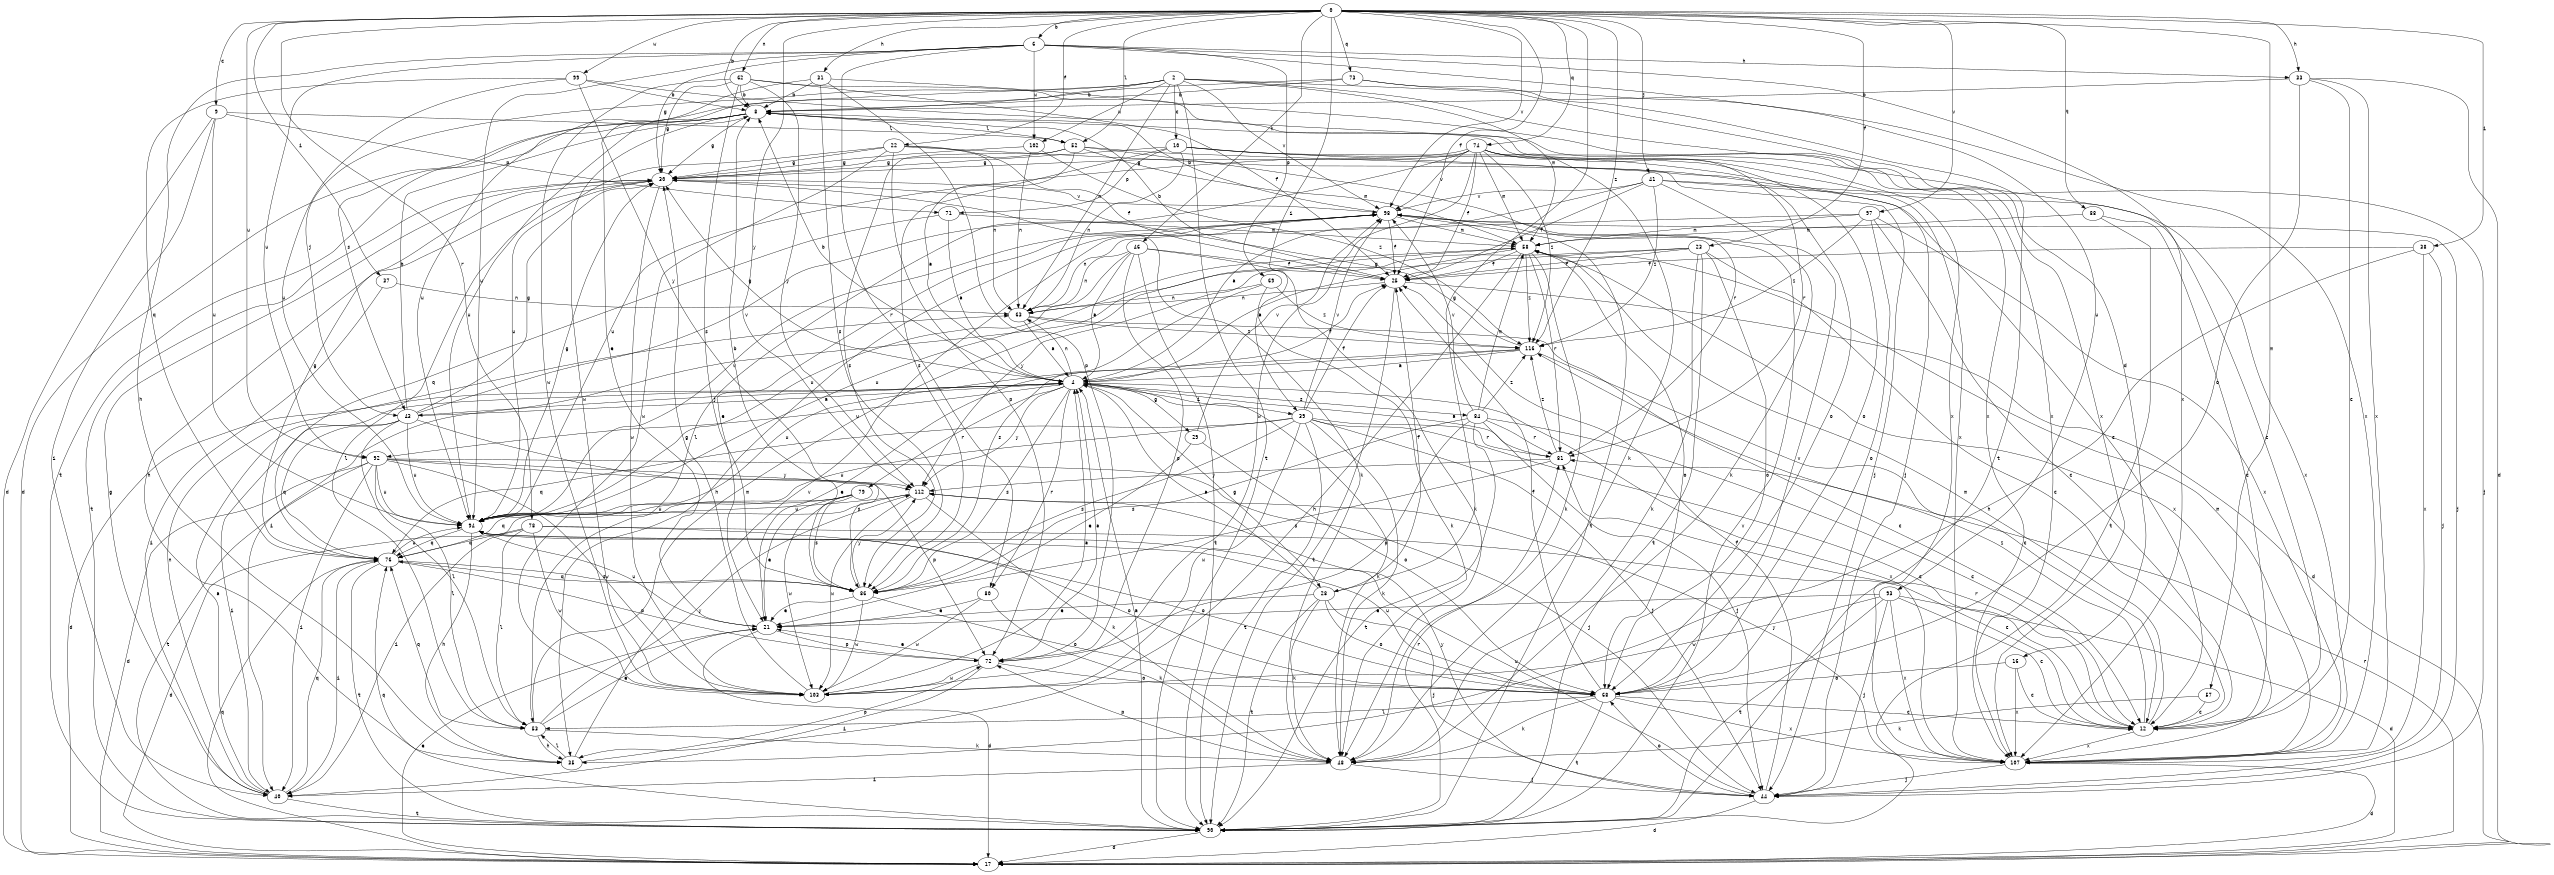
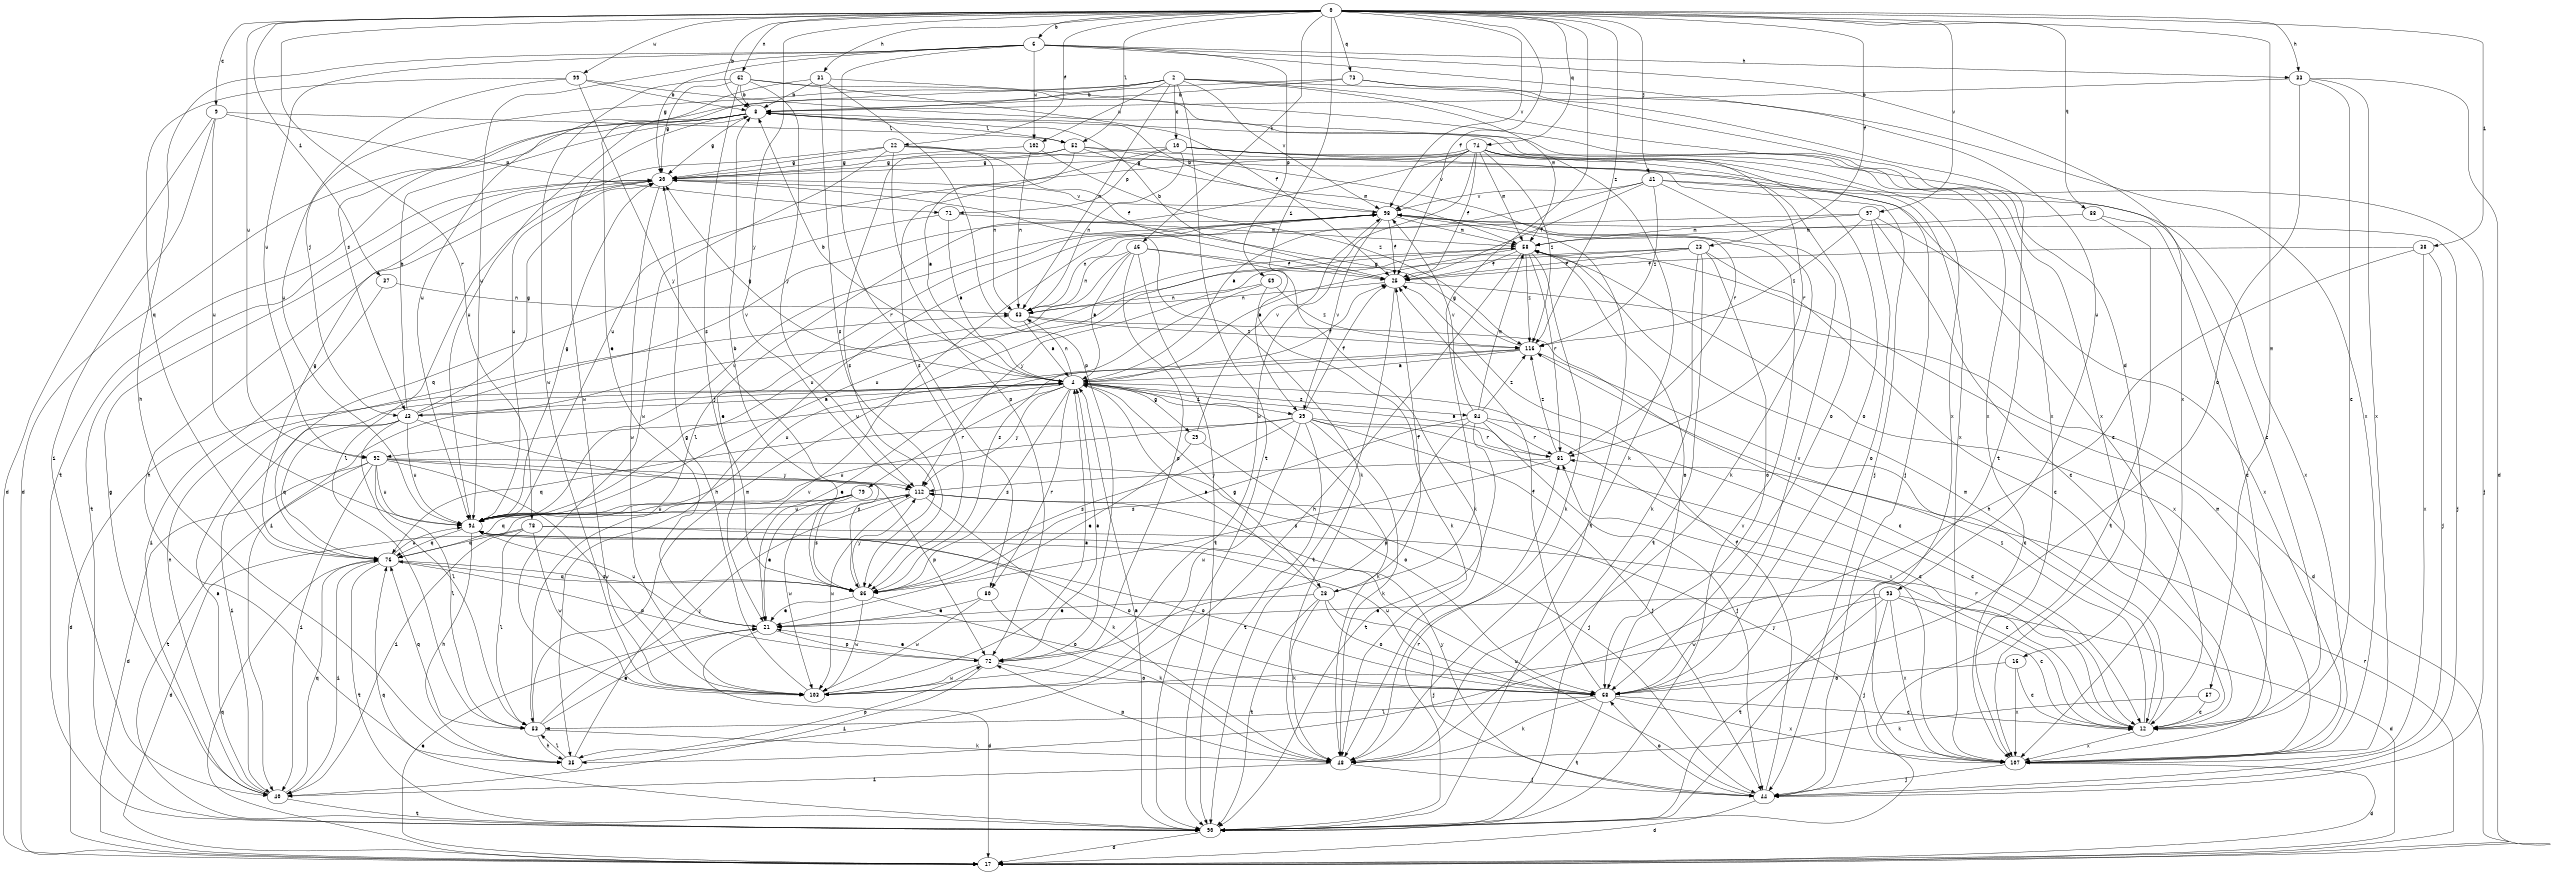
edge "39" -> "98": reversed
